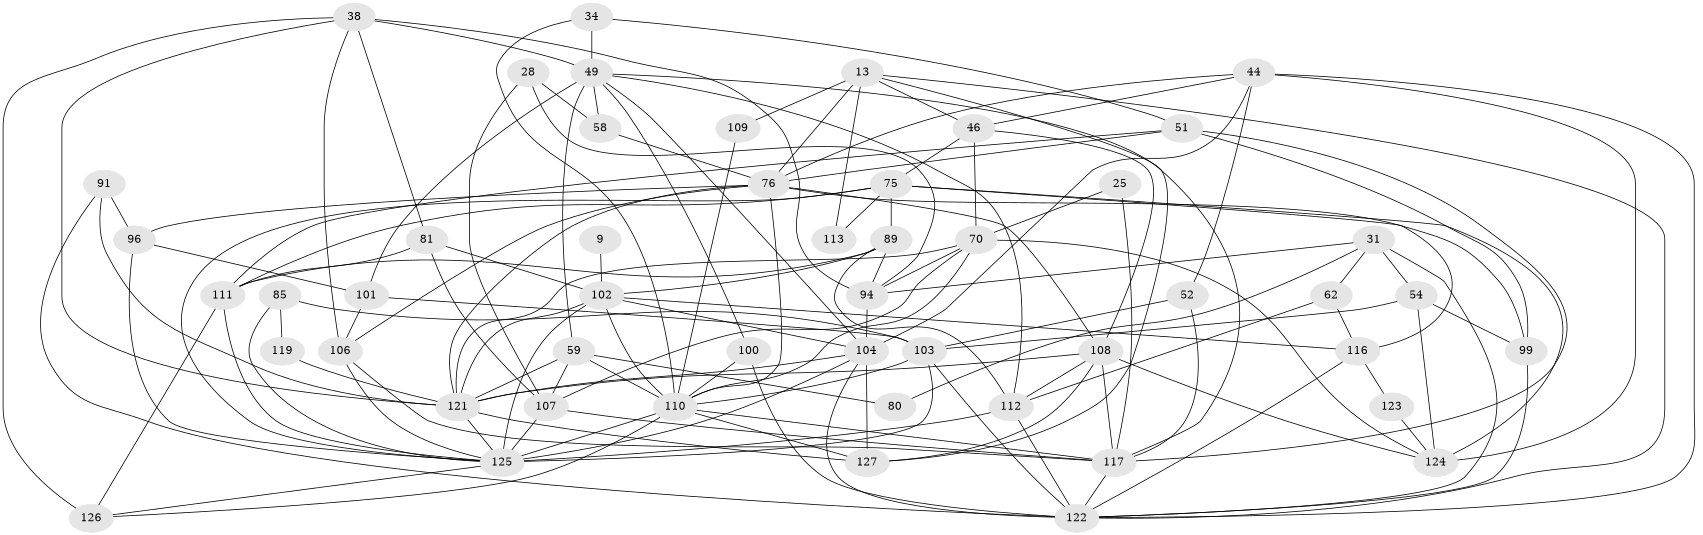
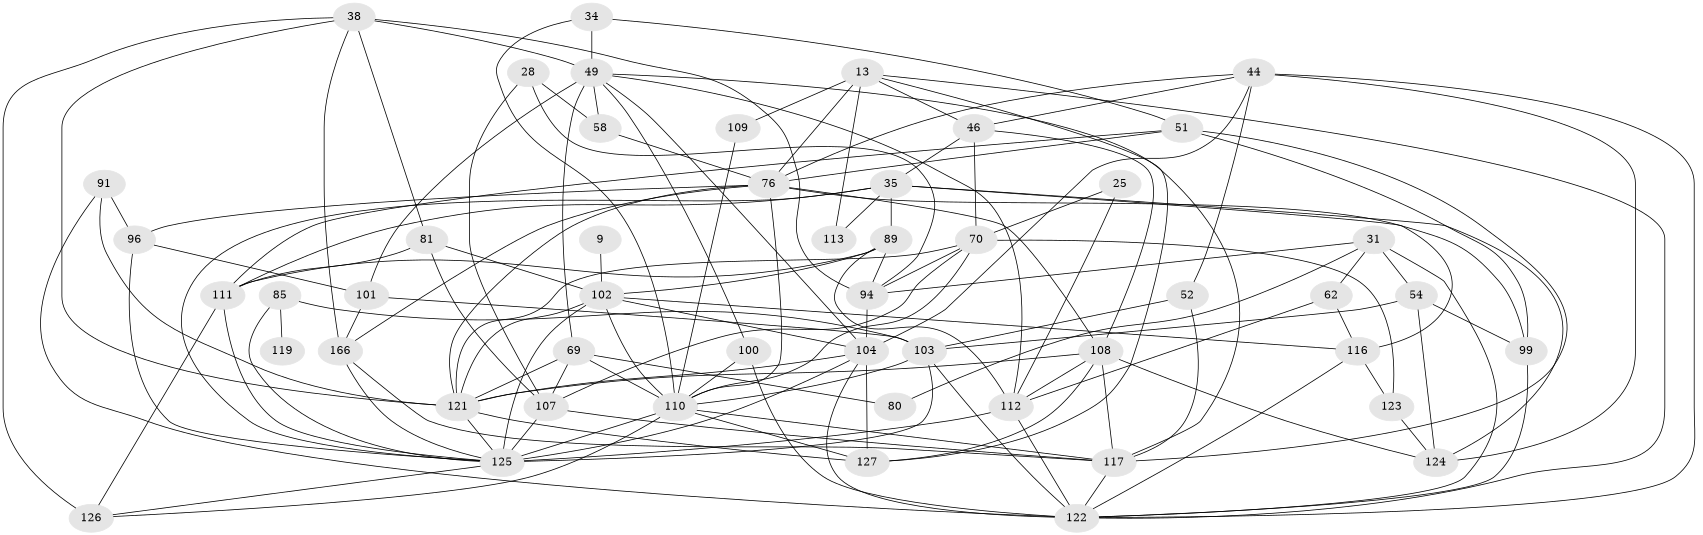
node "75": label "75" -> "35"
edge "70" -- "124": now "70" -- "123"
edge "25" -- "117": now "25" -- "112"
node "106": label "106" -> "166"
node "59": label "59" -> "69"
edge "119" -- "121": removed
